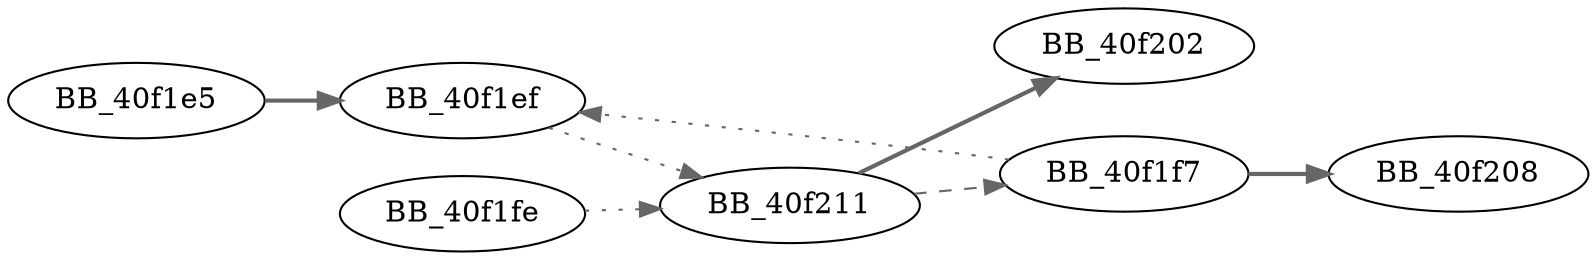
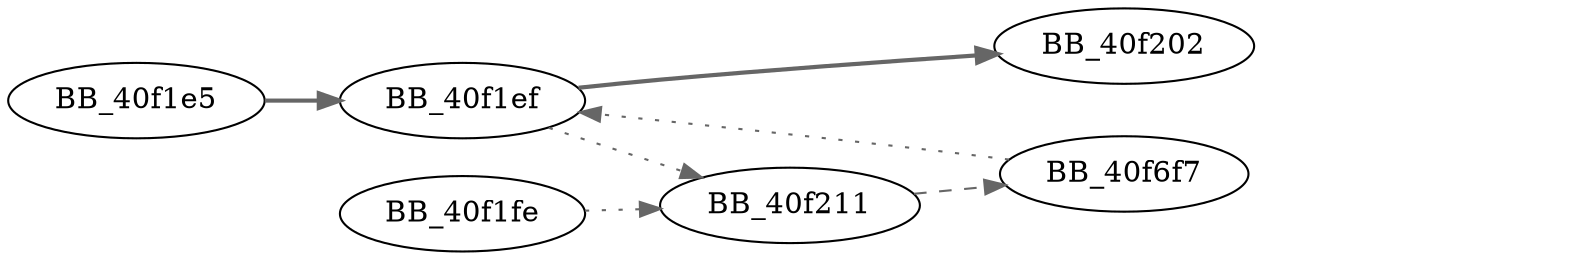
edge "BB_40f211" -> "BB_40f202": now "BB_40f1ef" -> "BB_40f202"
node "BB_40f1f7": label "BB_40f1f7" -> "BB_40f6f7"
node "BB_40f208": removed
